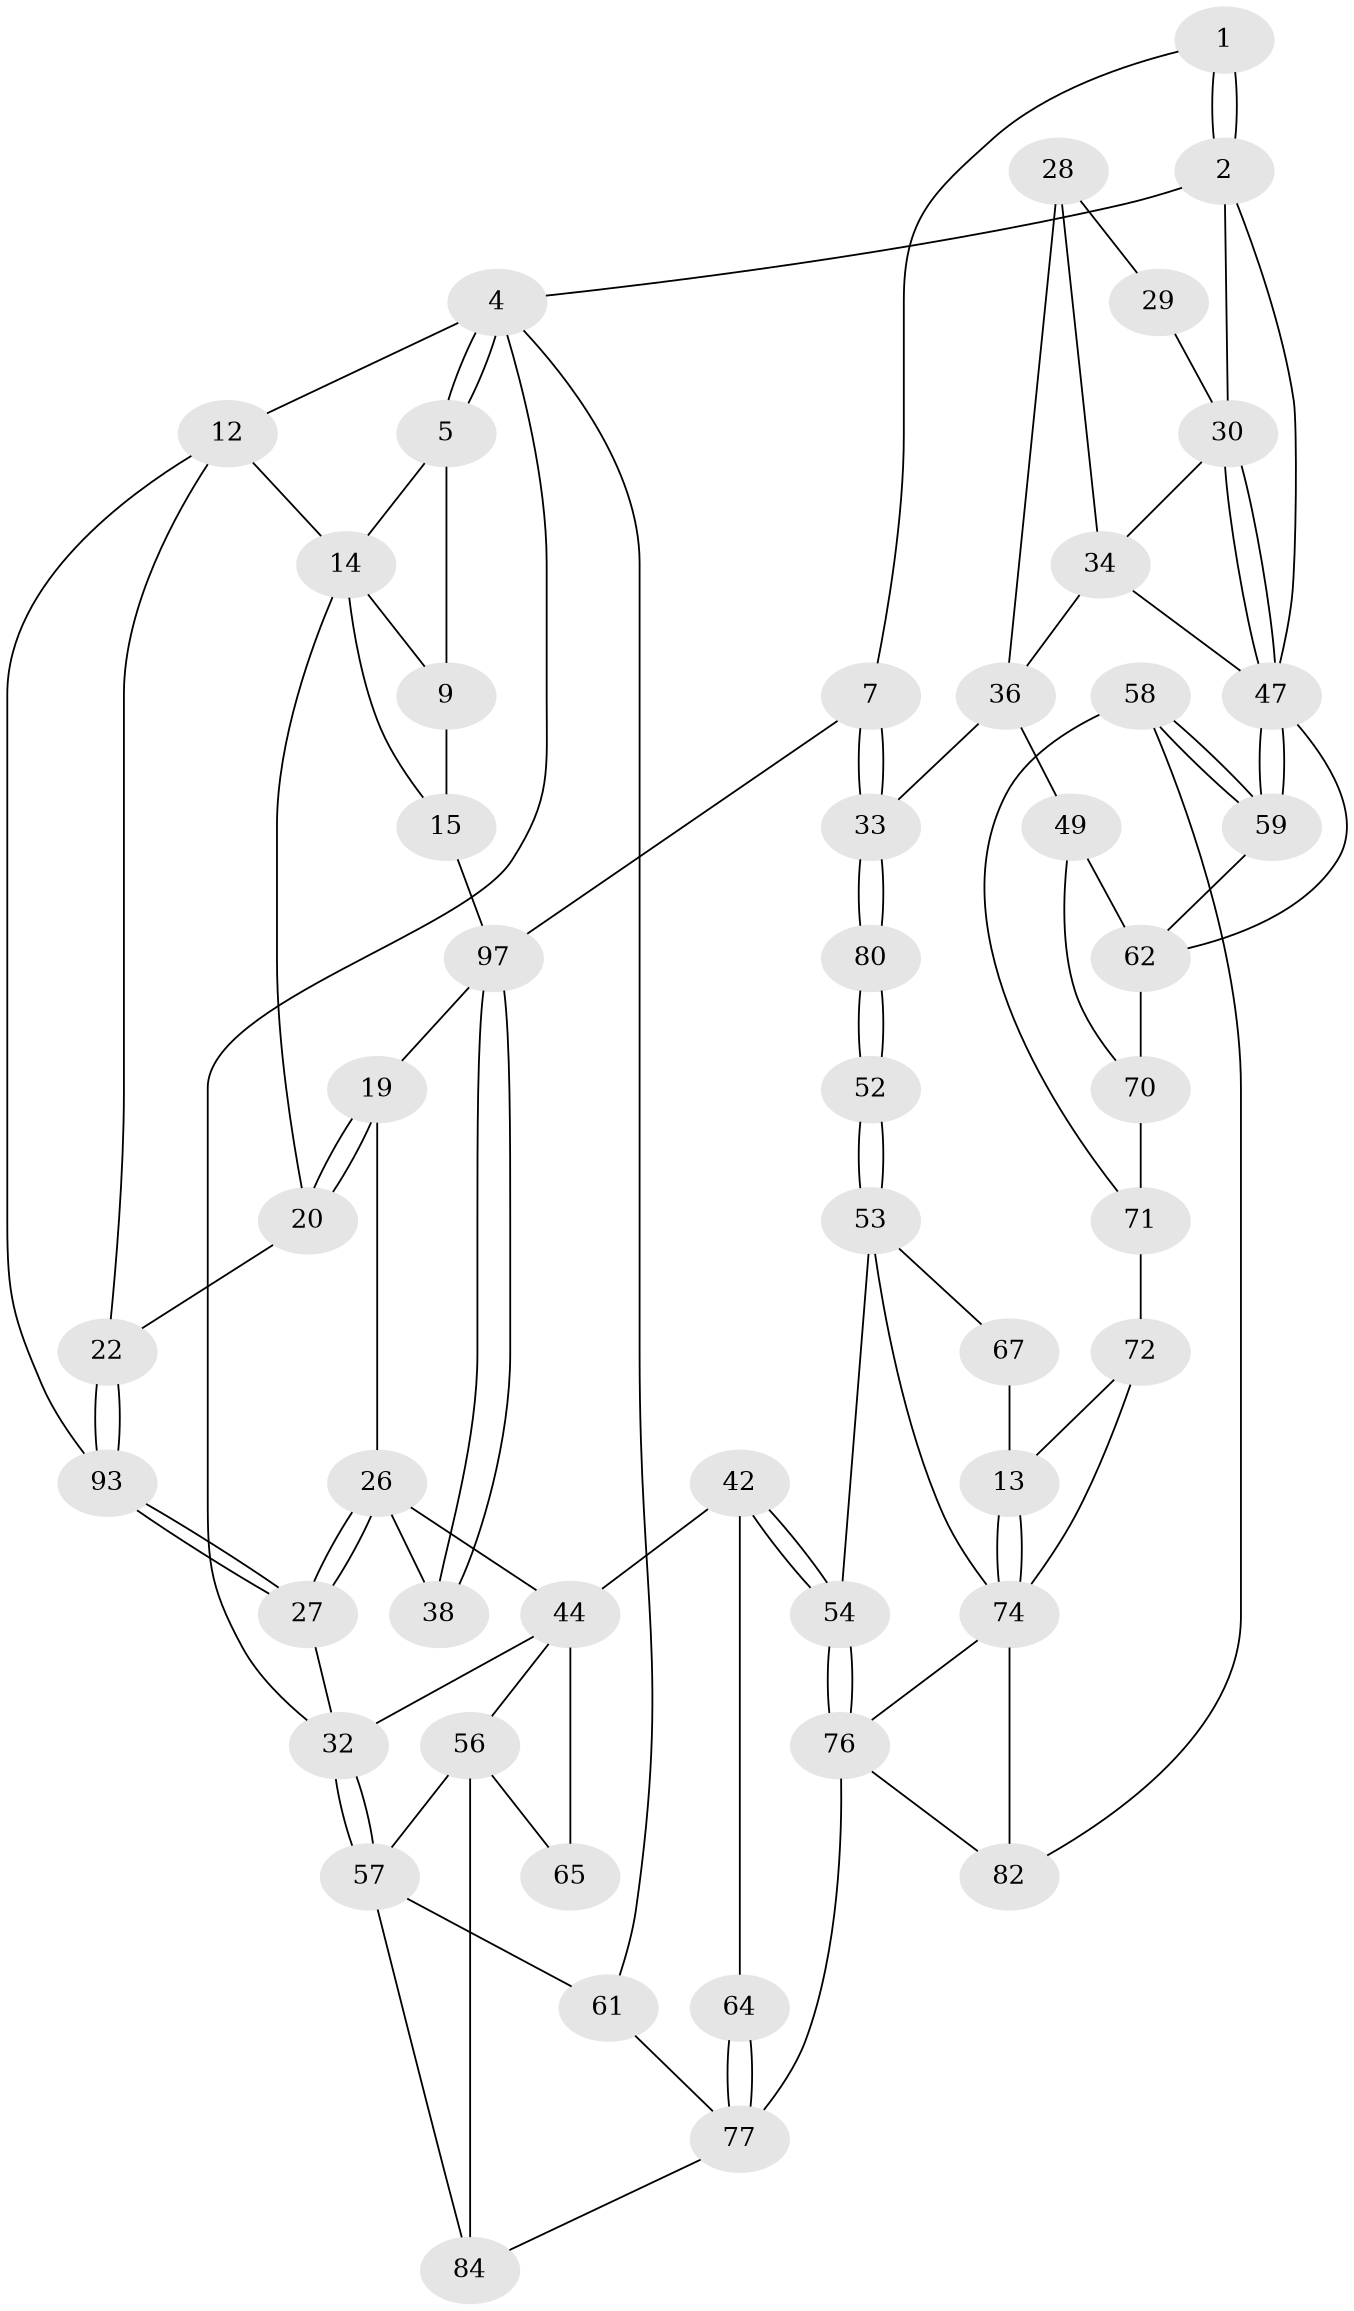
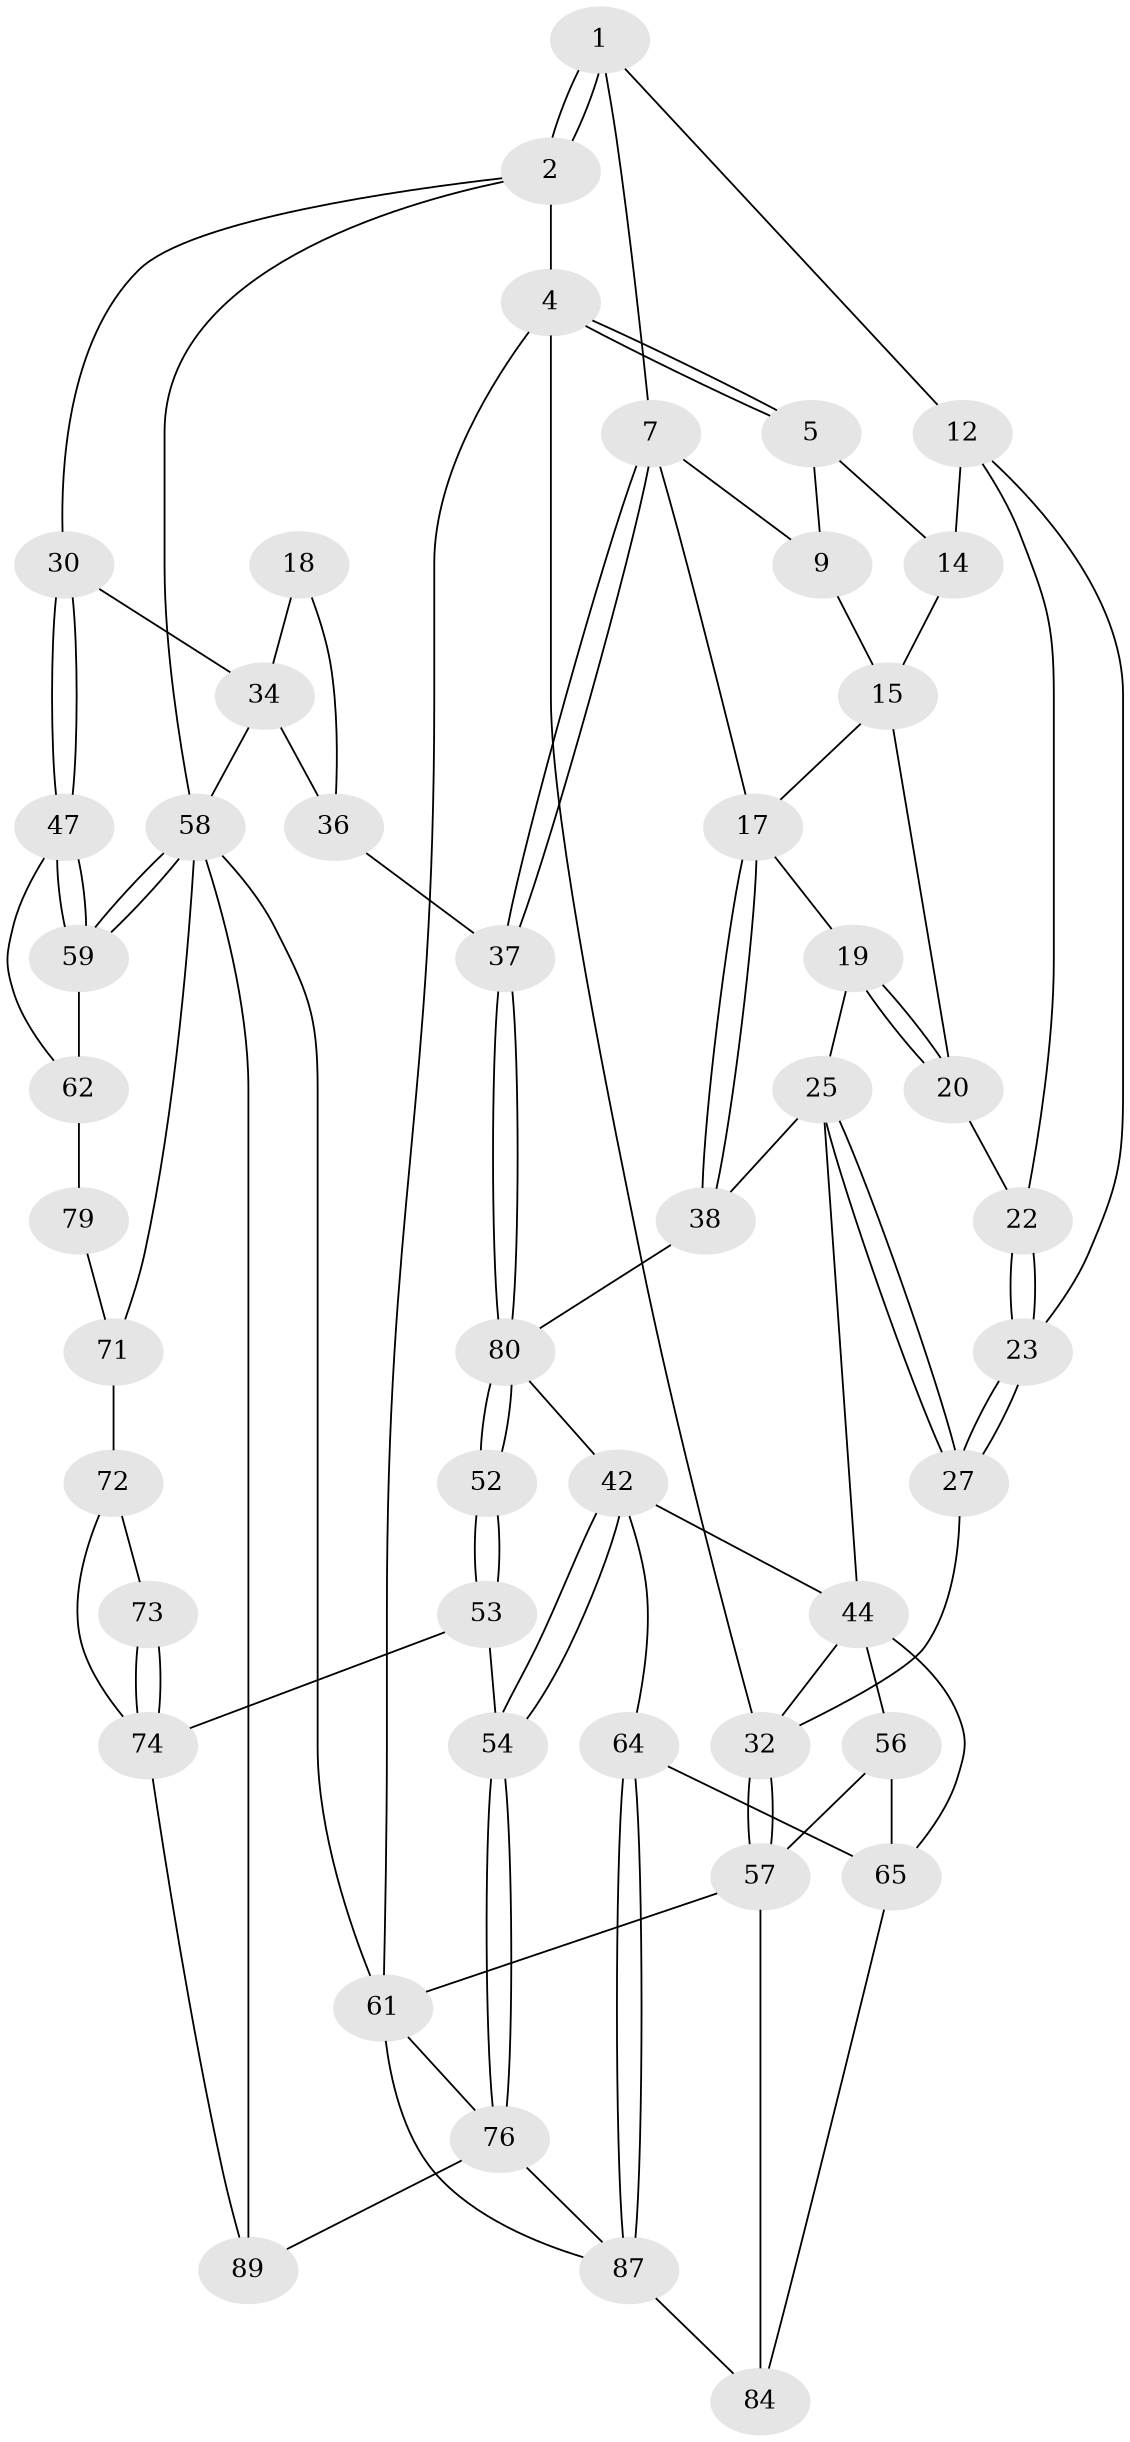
node "28": label "28" -> "18"
node "29": removed
edge "4" -- "12": now "1" -- "12"
edge "2" -- "47": now "2" -- "58"
edge "14" -- "9": now "7" -- "9"
edge "34" -- "47": now "34" -- "58"
node "33": label "33" -> "37"
node "49": removed
edge "14" -- "20": now "15" -- "20"
node "97": label "97" -> "17"
node "70": label "70" -> "79"
edge "38" -- "80": added
node "67": removed
edge "58" -- "61": added
edge "80" -- "42": added
node "93": label "93" -> "23"
node "26": label "26" -> "25"
node "13": label "13" -> "73"
edge "74" -- "76": now "61" -- "76"
edge "64" -- "65": added
node "82": label "82" -> "89"
edge "56" -- "84": now "65" -- "84"
node "77": label "77" -> "87"
